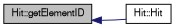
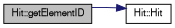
edge "Hit::Hit" -> "Hit::getElementID": reversed
